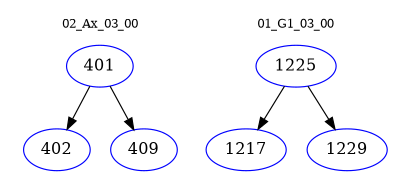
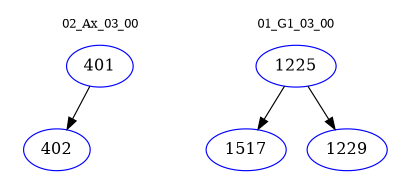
node "409": removed
node "1217": label "1217" -> "1517"
